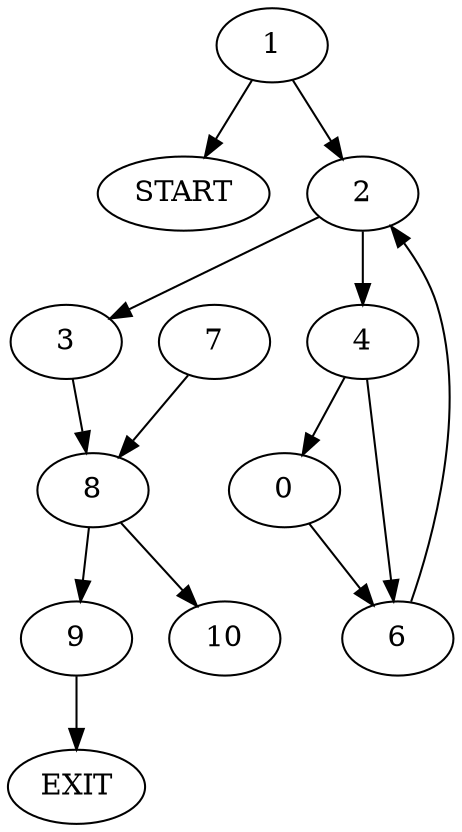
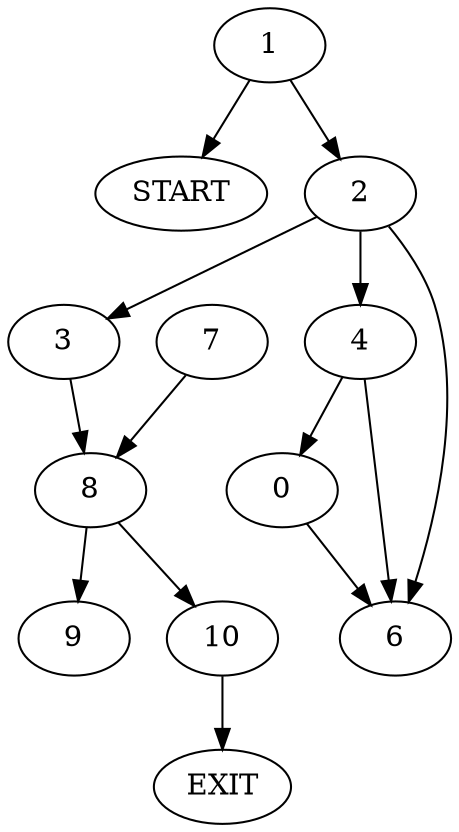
edge "6" -> "2": reversed
edge "9" -> "EXIT": now "10" -> "EXIT"
